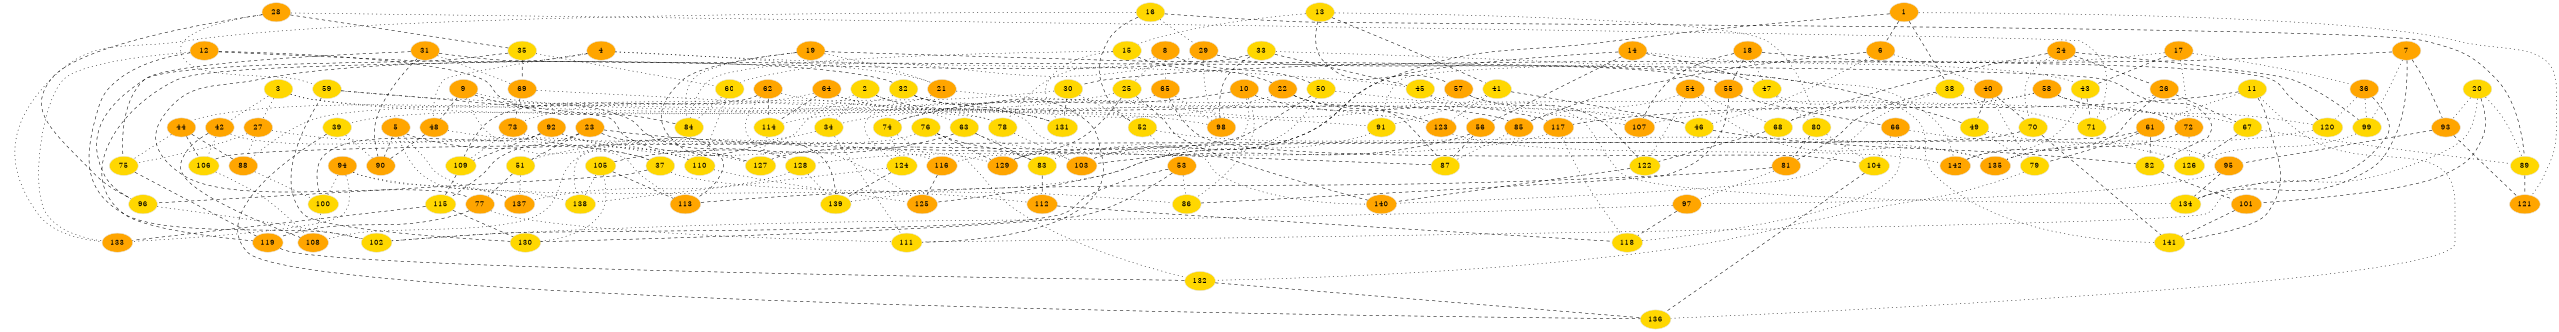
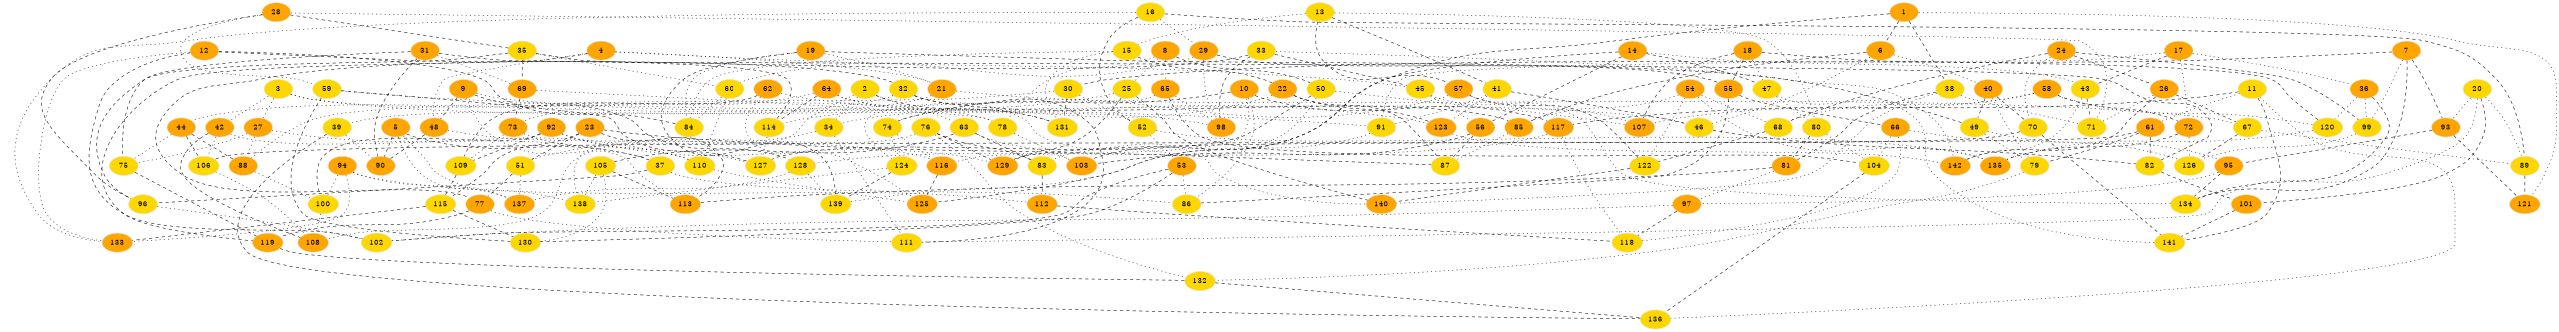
edge "62" -- "114": now "35" -- "114"
